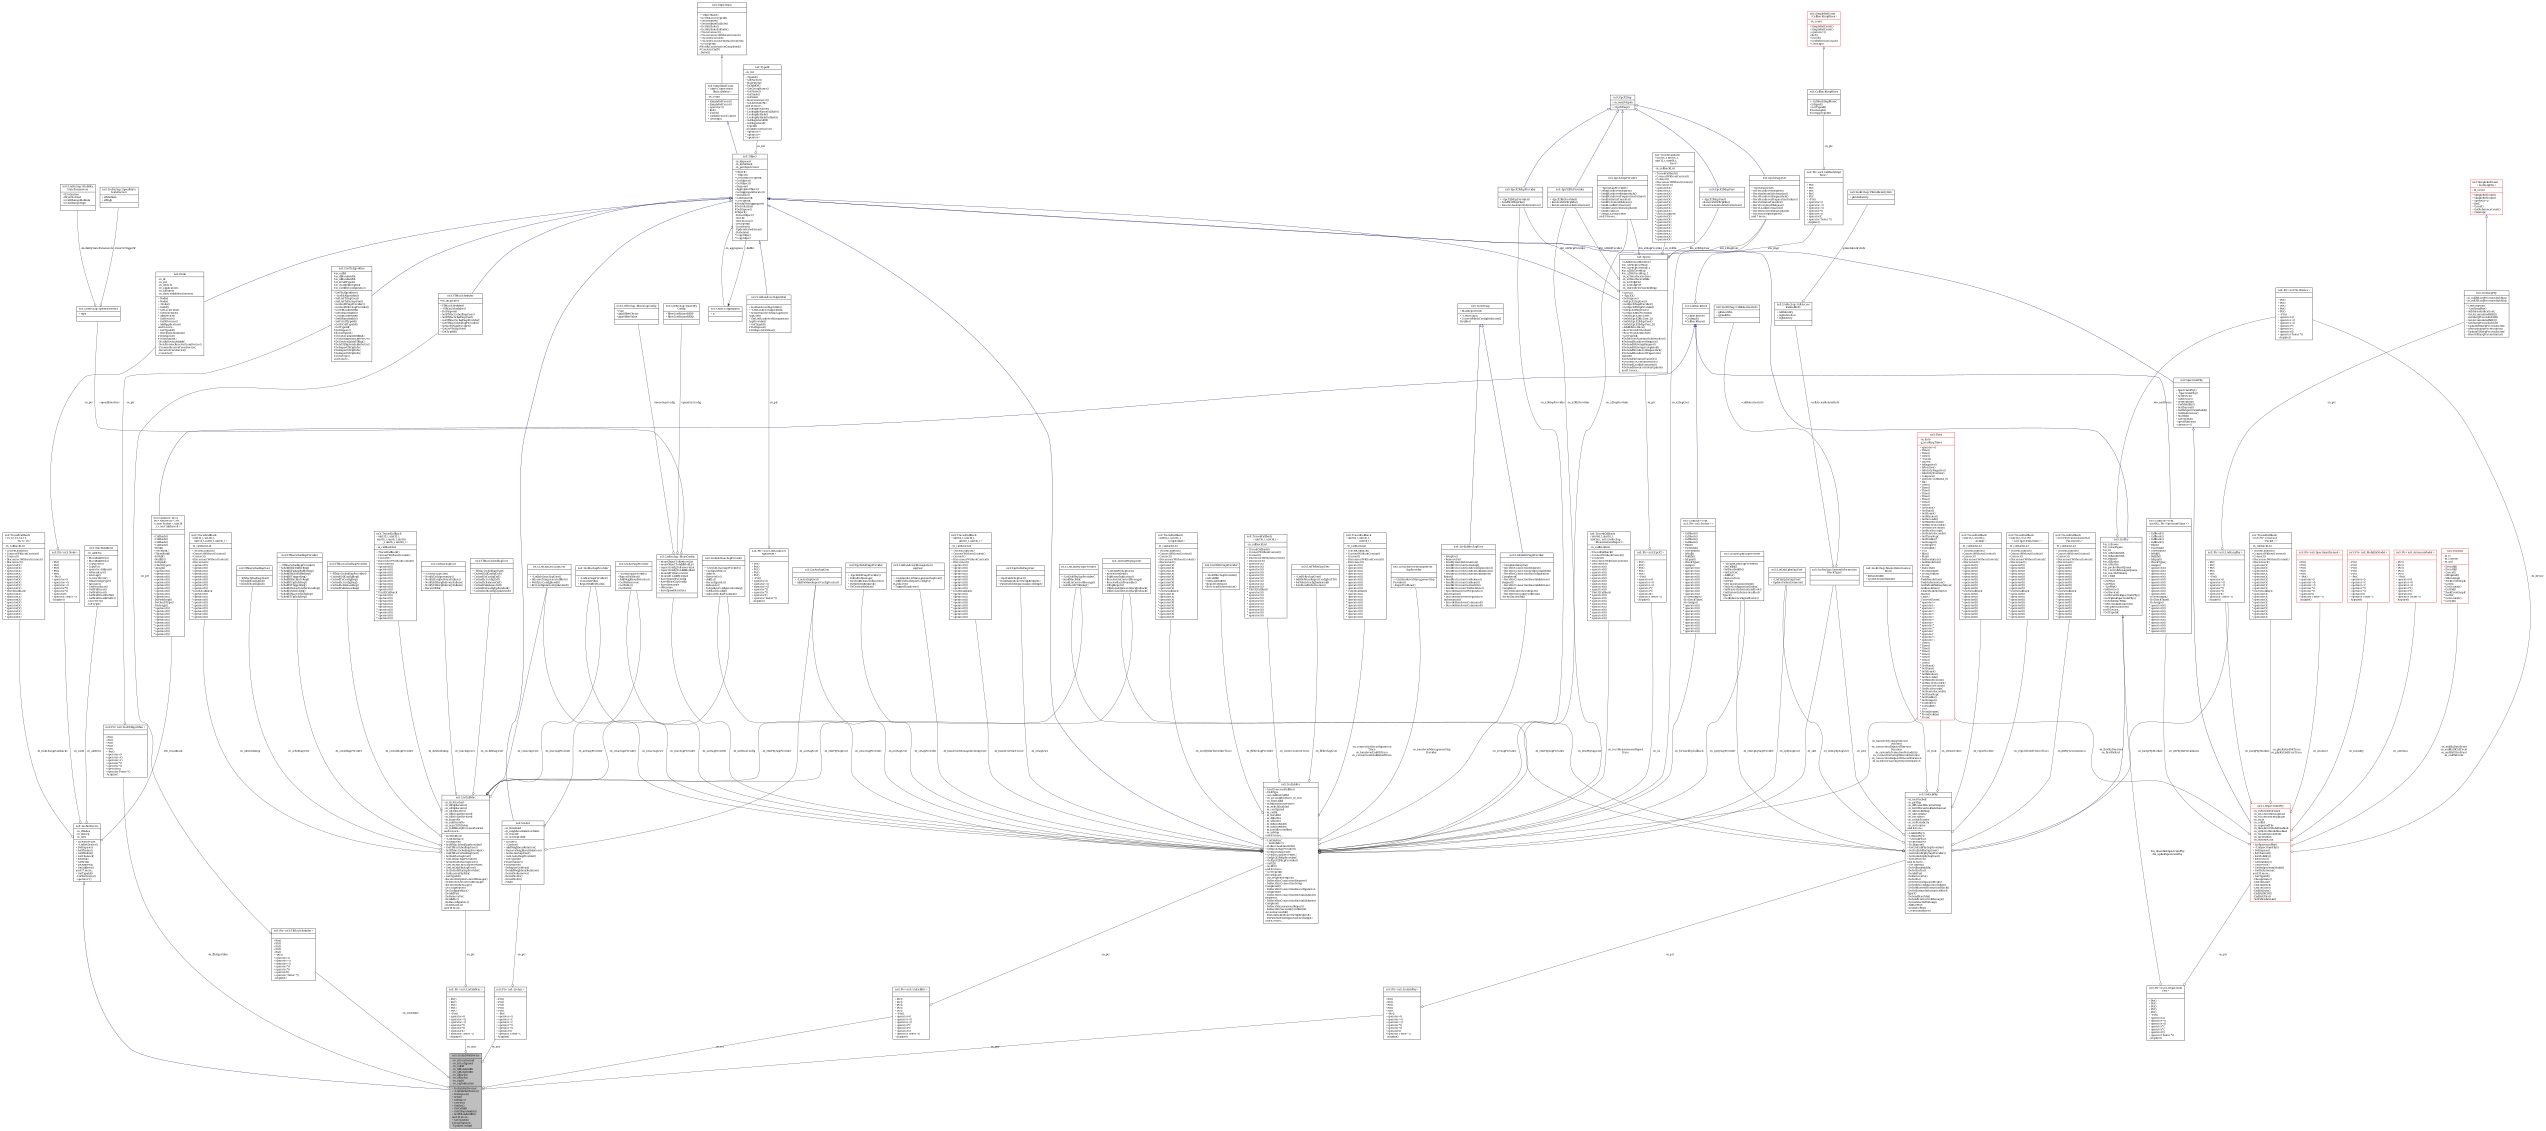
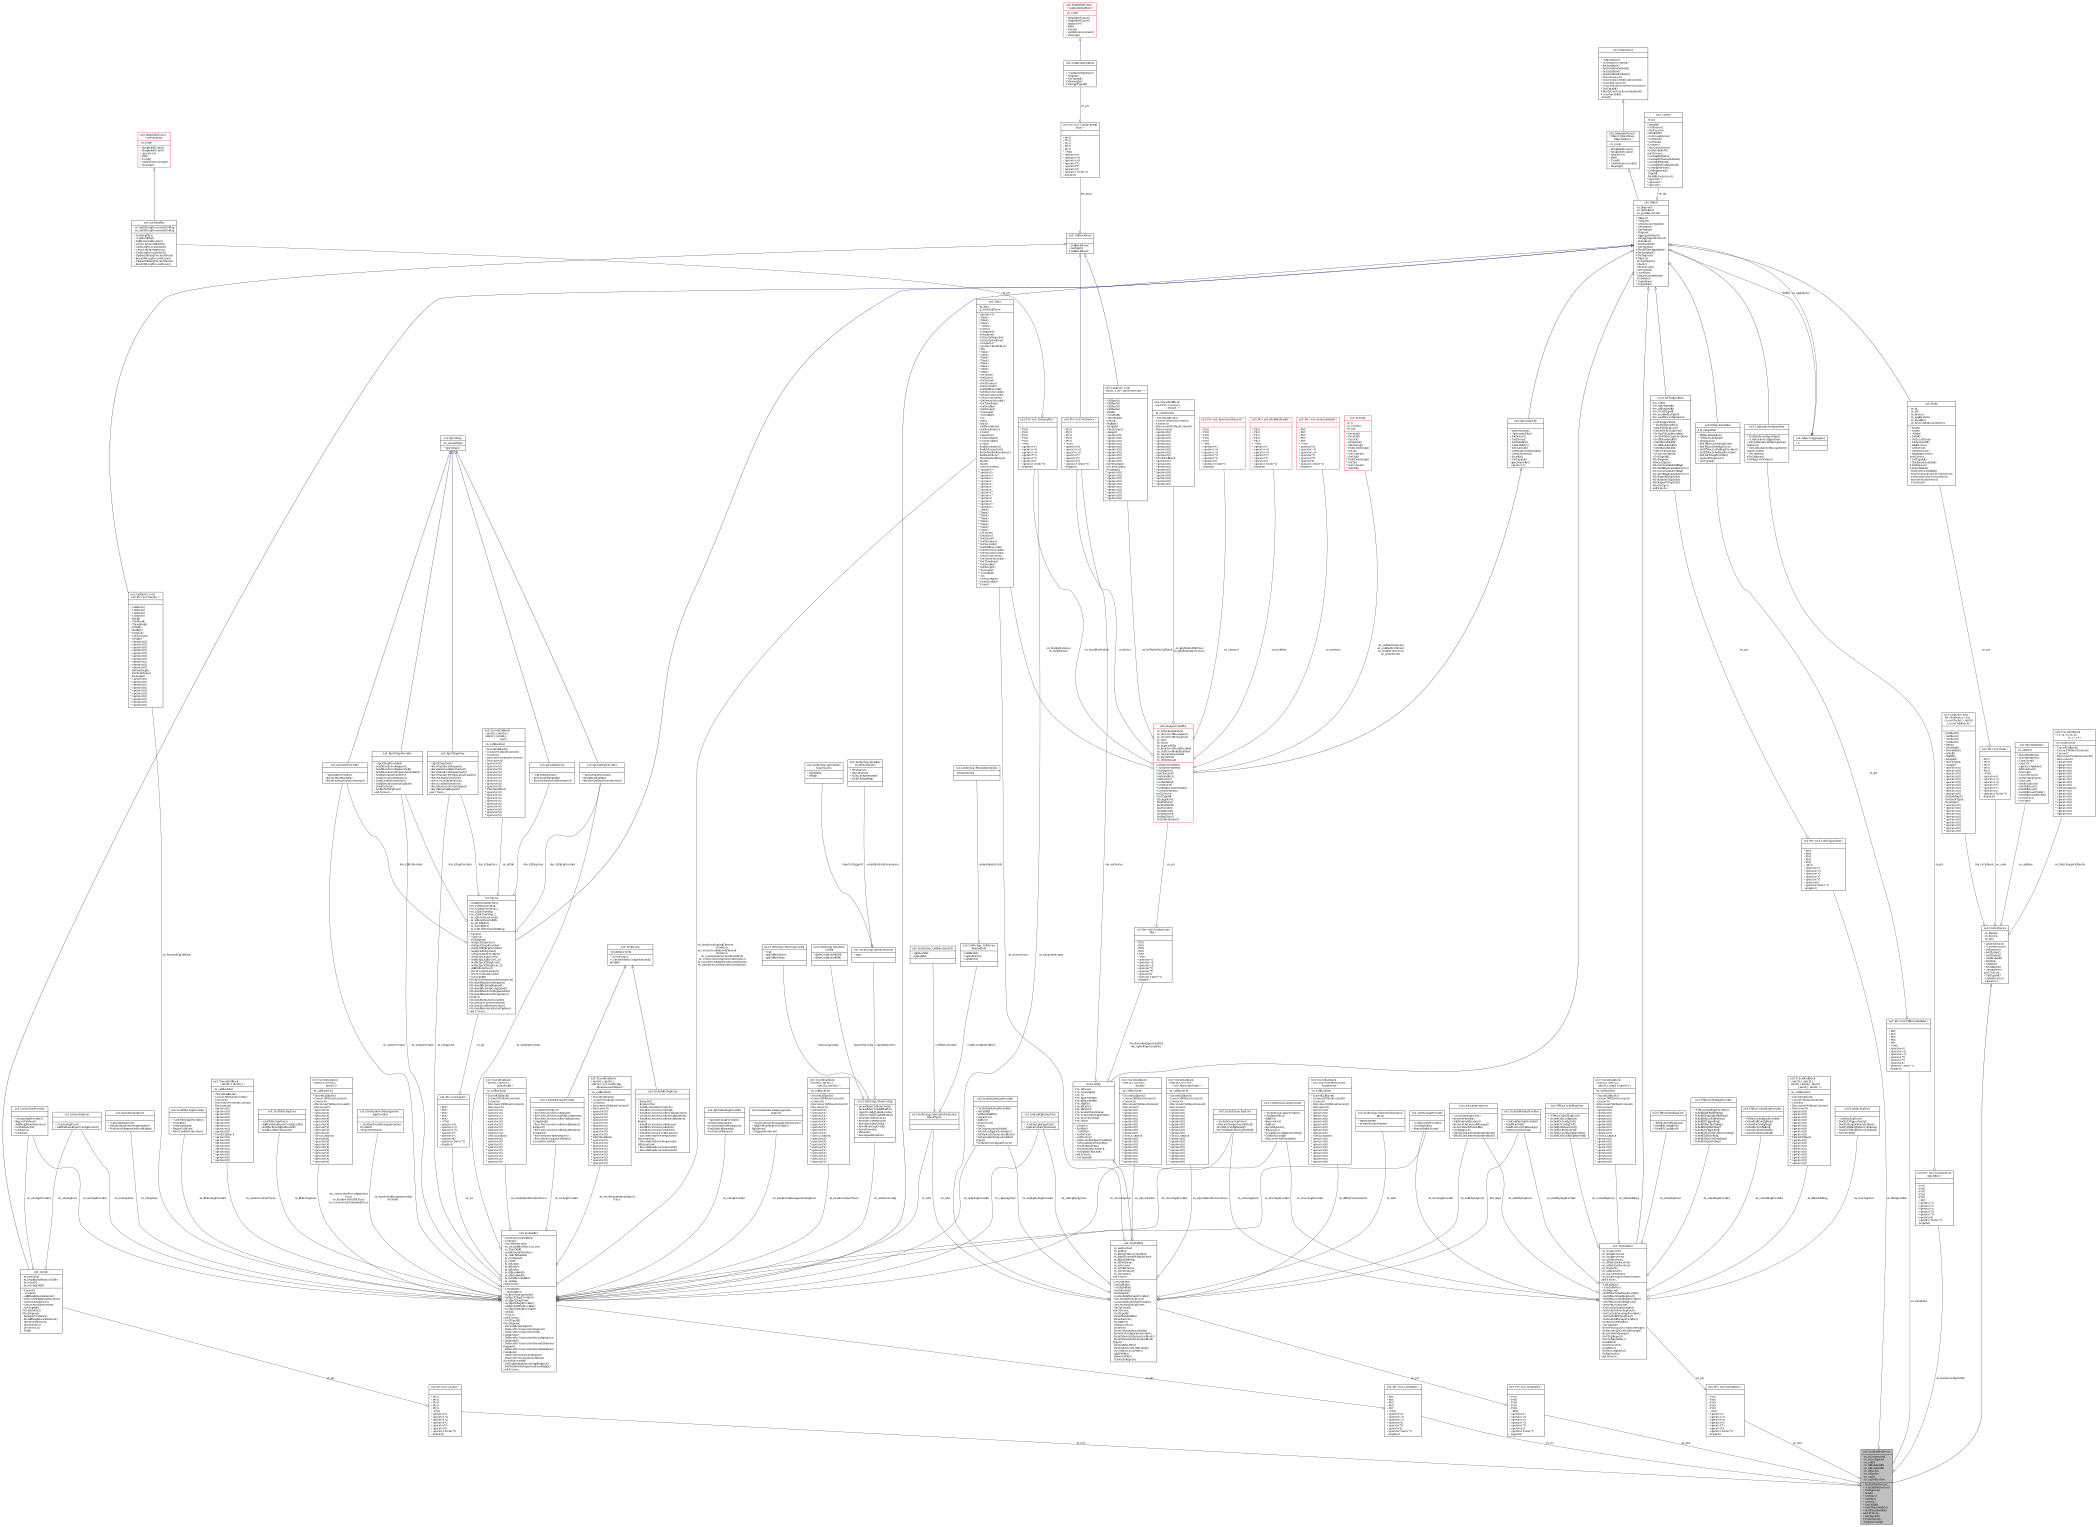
edge "ns3::Callback< bool," -> "ns3::CallbackBase": now "ns3::Ptr< ns3::NetDevice >" -> "ns3::CallbackBase"
node "ns3::Time": color red -> black
edge "ns3::LteEnbPhySapProvider" -> "ns3::LteEnbPhy": label " -m_enbPhySapProvider" -> " #m_impl"
edge "ns3::LteEnbMac" -> "ns3::Object": added
edge "ns3::LtePhy" -> "ns3::Ptr< ns3::LteSpectrum": reversed
edge "ns3::Ptr< ns3::LteHandover" -> "ns3::LteEnbNetDevice": added, label "-m_handoverAlgorithm"
